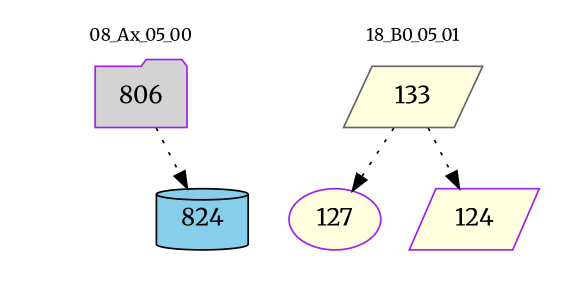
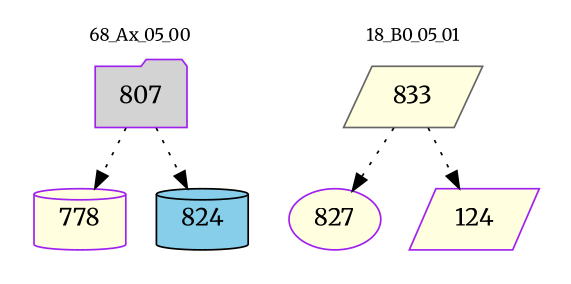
cluster "08_Ax_05_00": label "08_Ax_05_00" -> "68_Ax_05_00"
node "806": label "806" -> "807"
node "133": label "133" -> "833"
node "778": added
node "127": label "127" -> "827"
